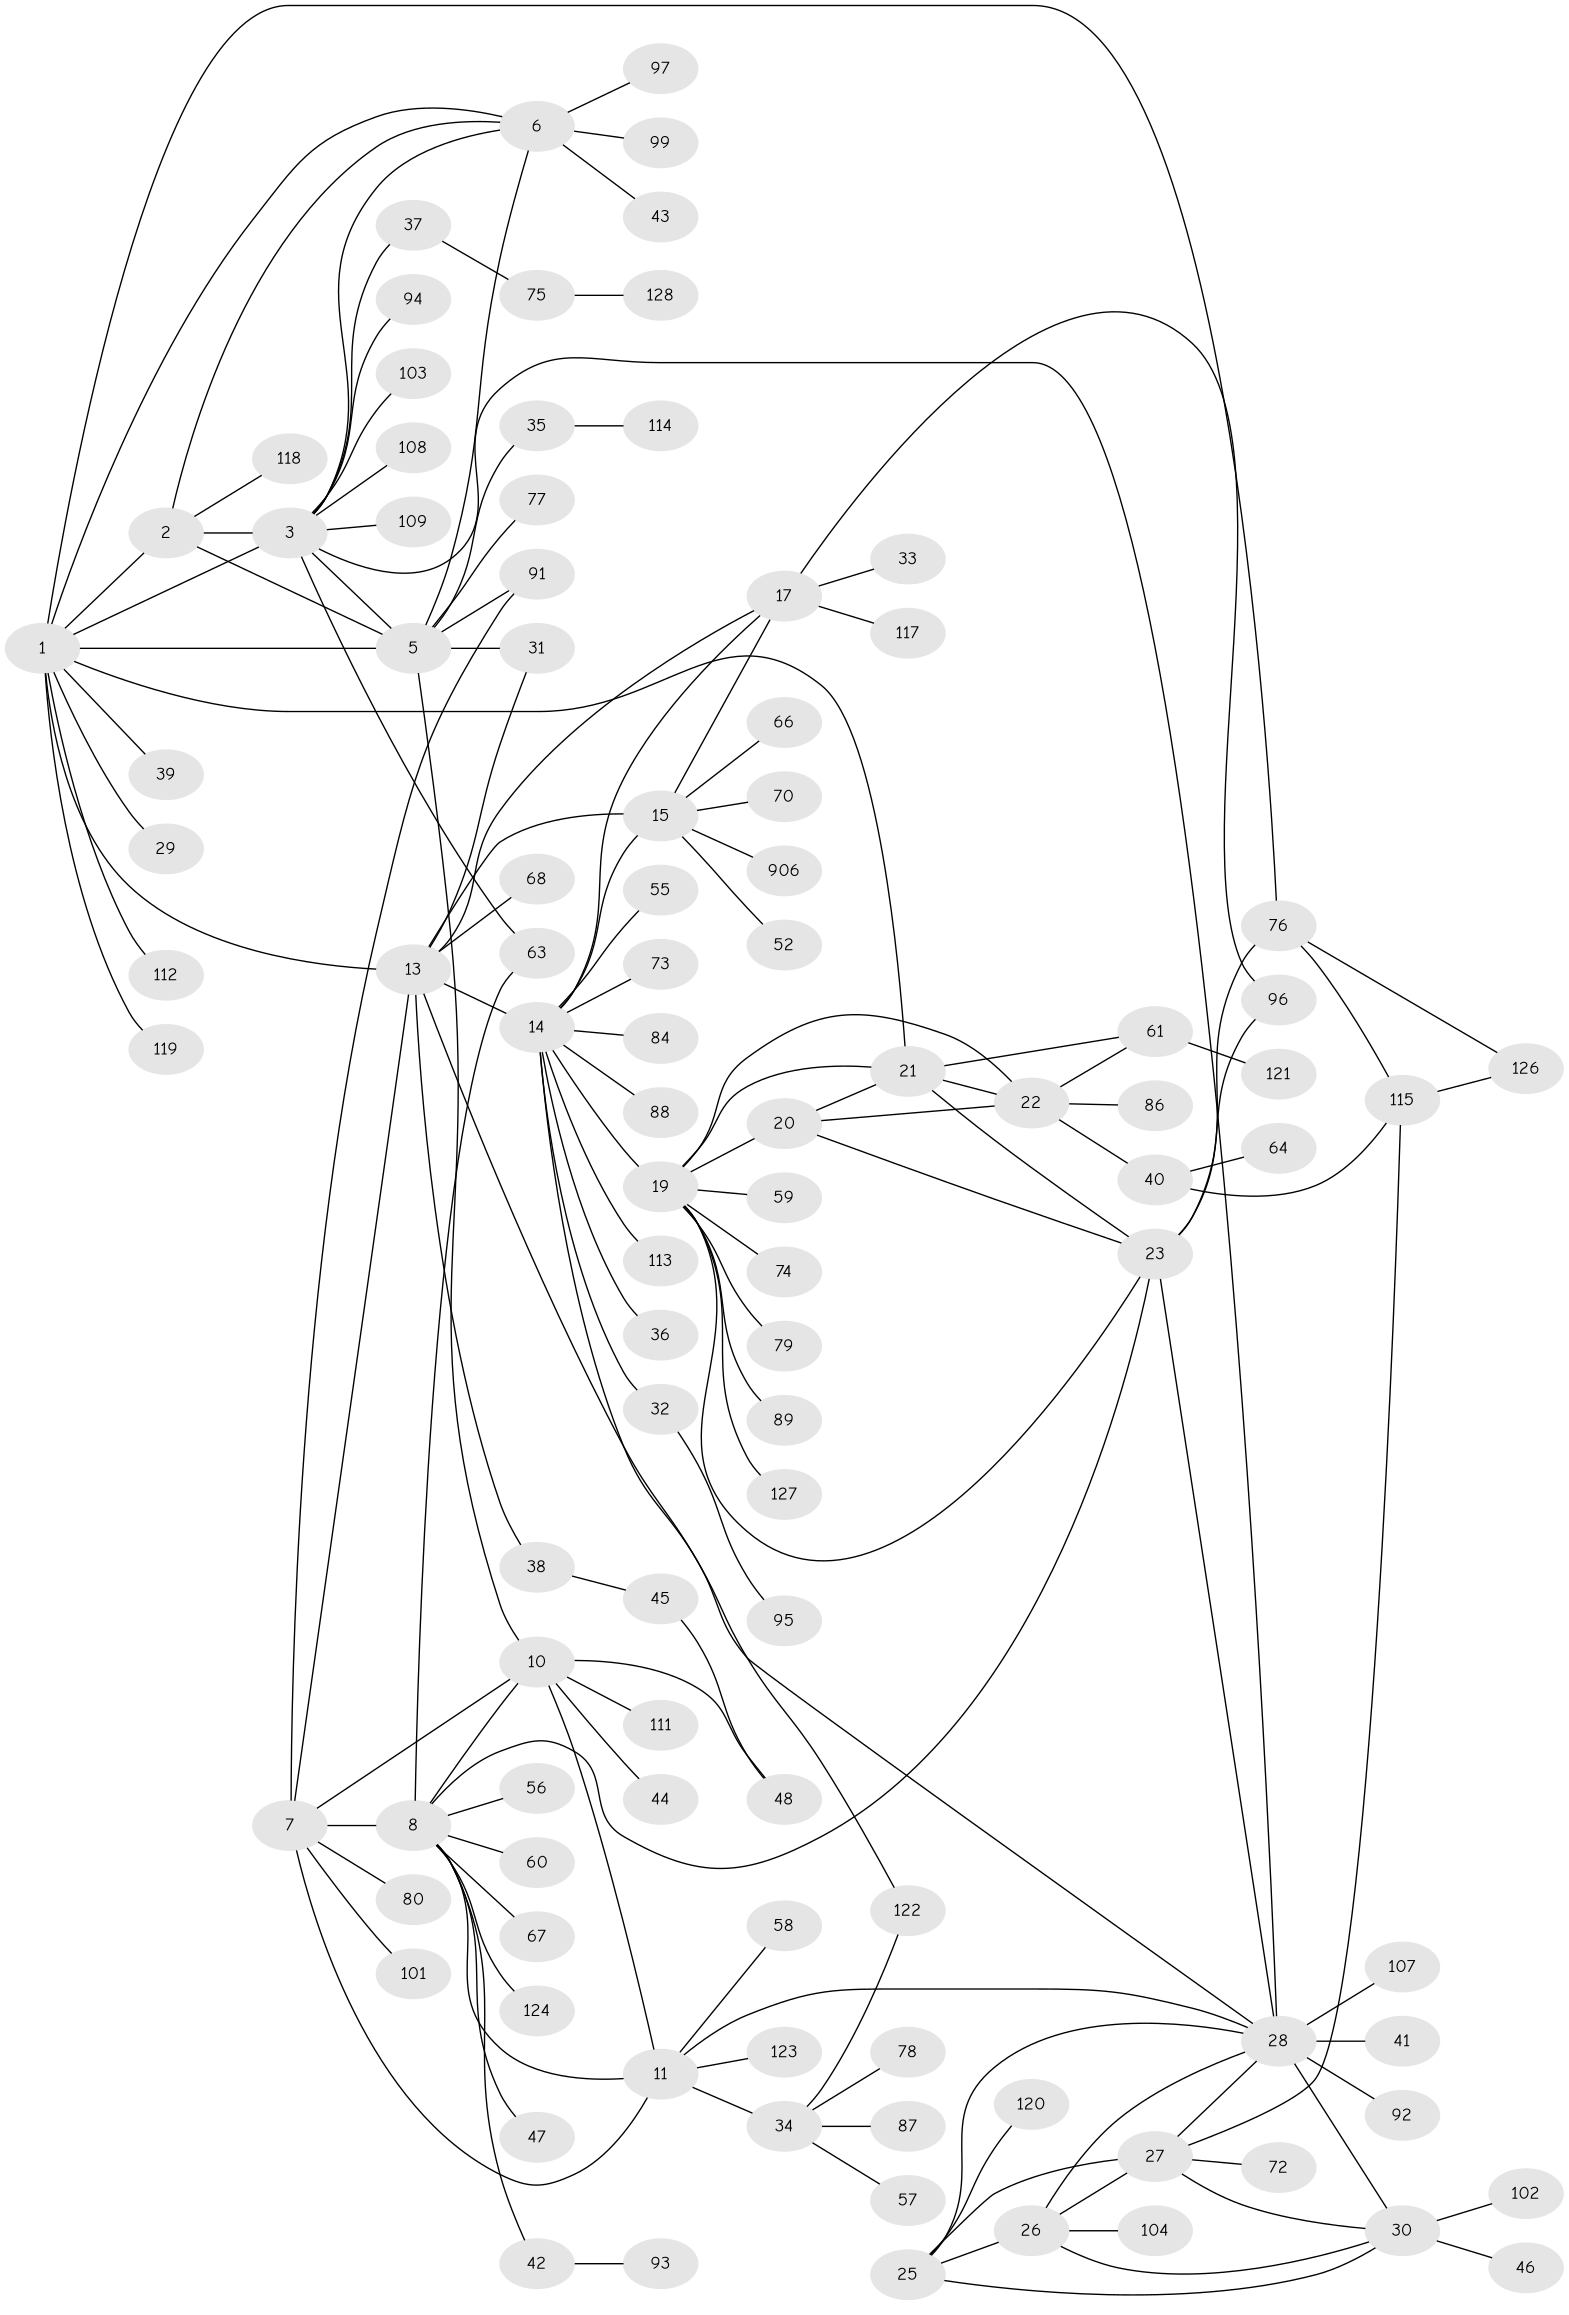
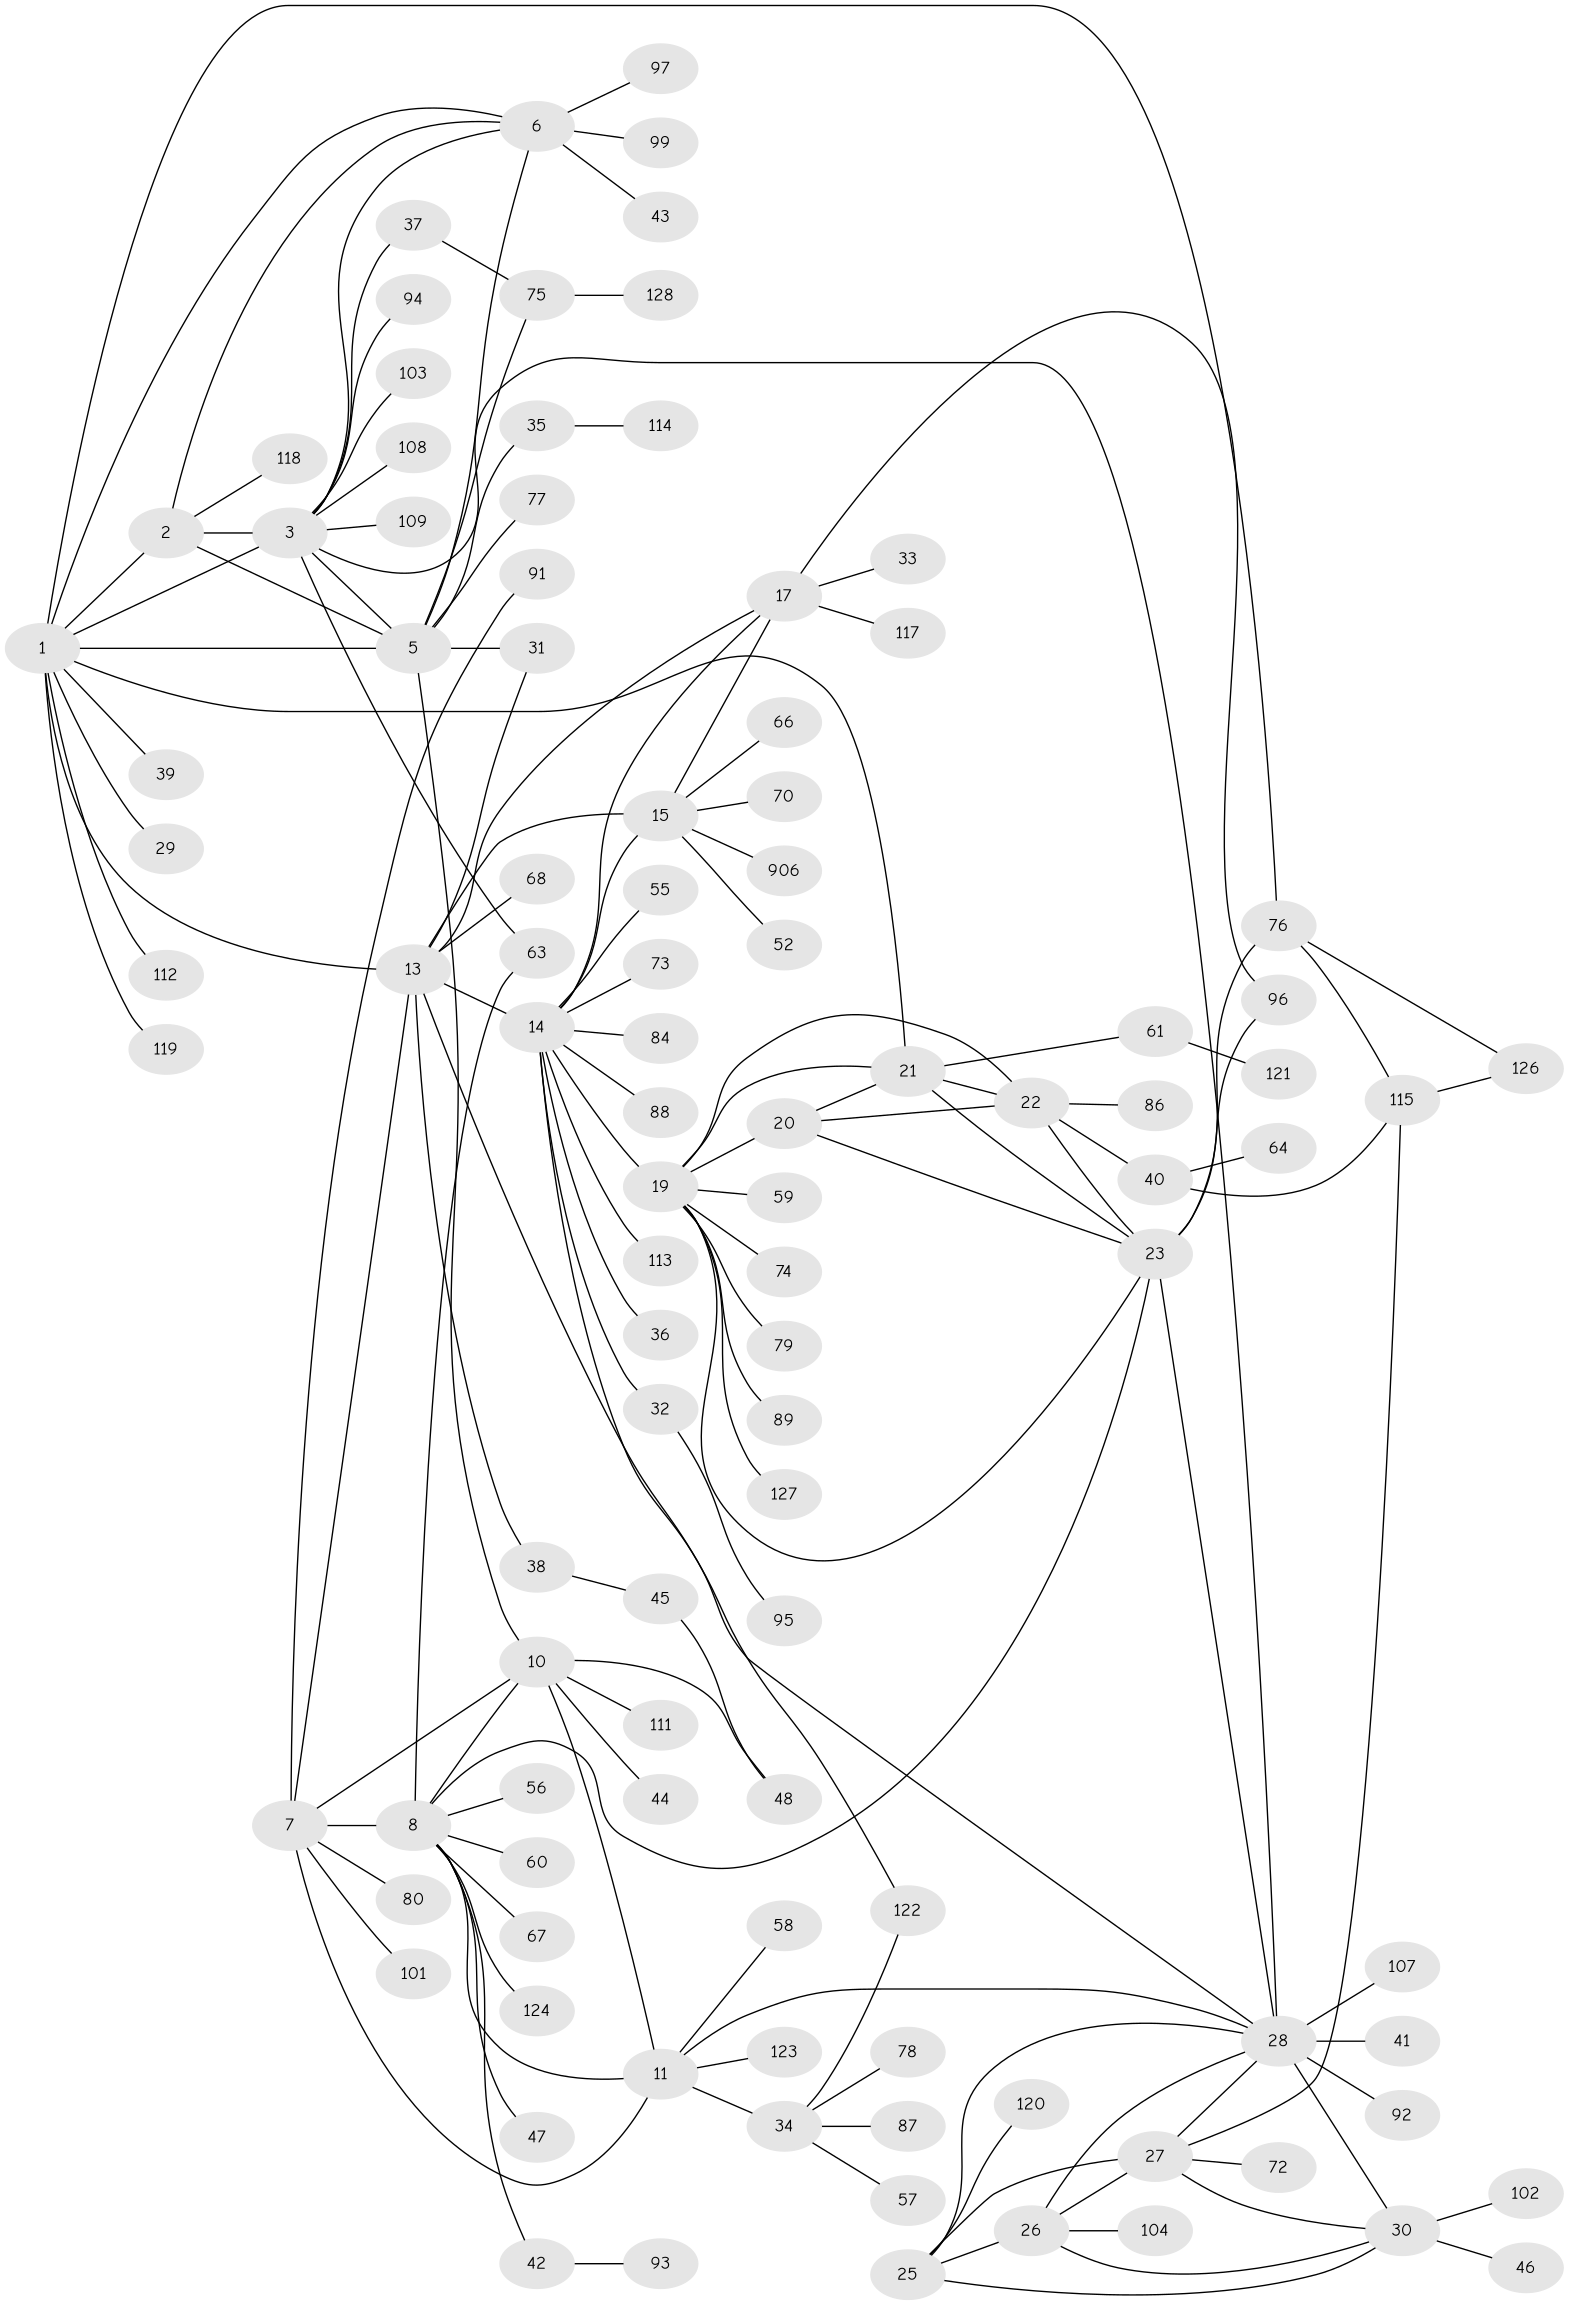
edge "91" -- "5": now "75" -- "5"
edge "61" -- "22": now "23" -- "22"
